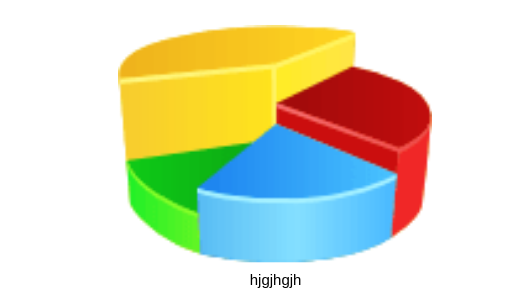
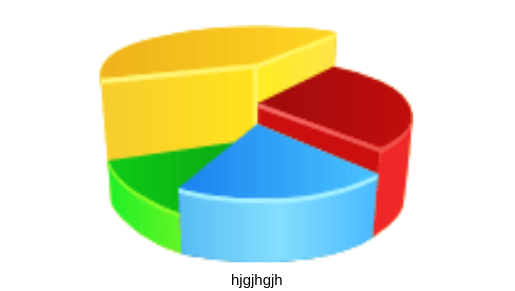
node "hjgjhgjh": moved (276, 144) -> (257, 144)
